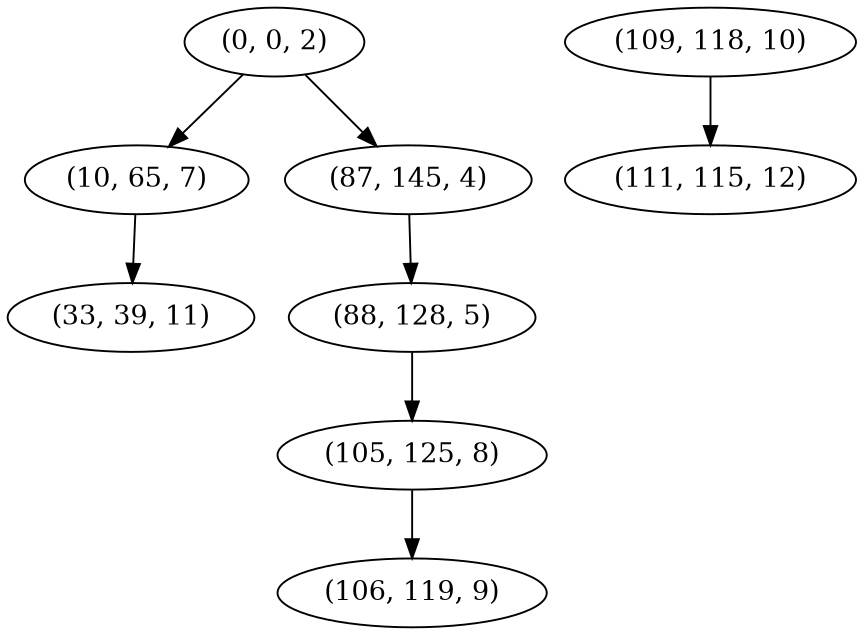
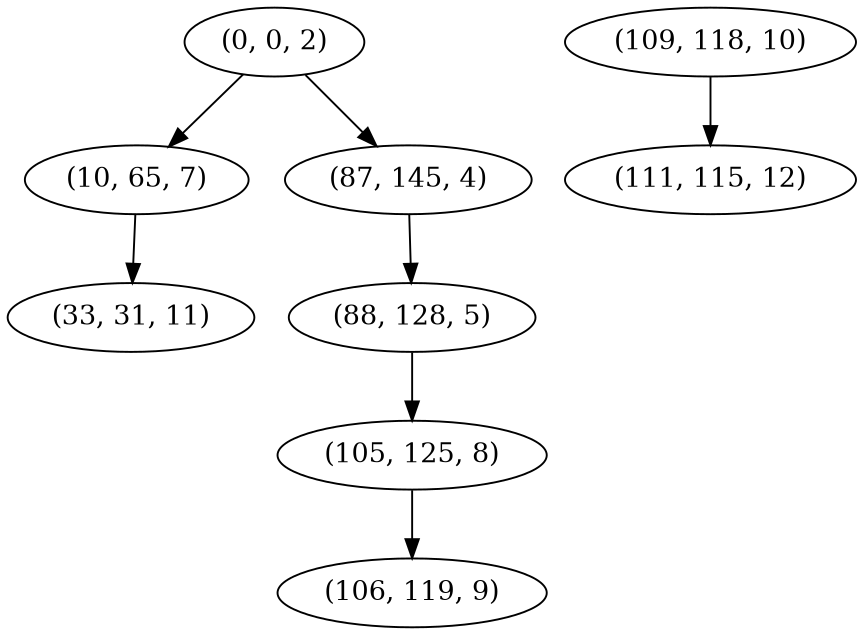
node "(33, 39, 11)": label "(33, 39, 11)" -> "(33, 31, 11)"
